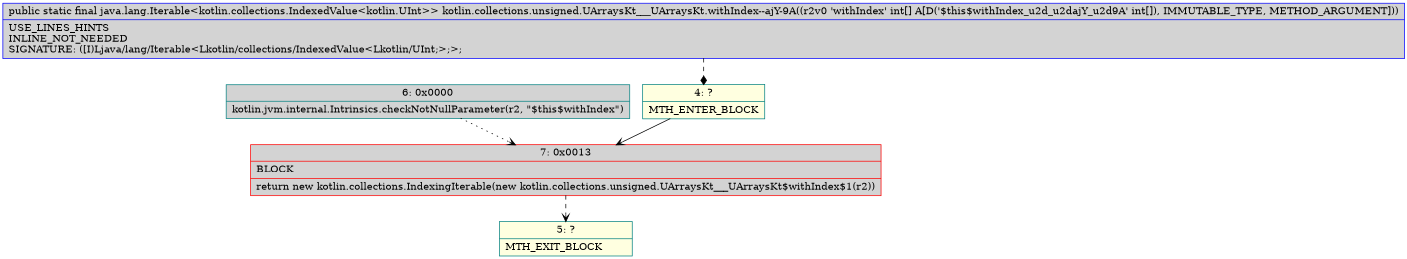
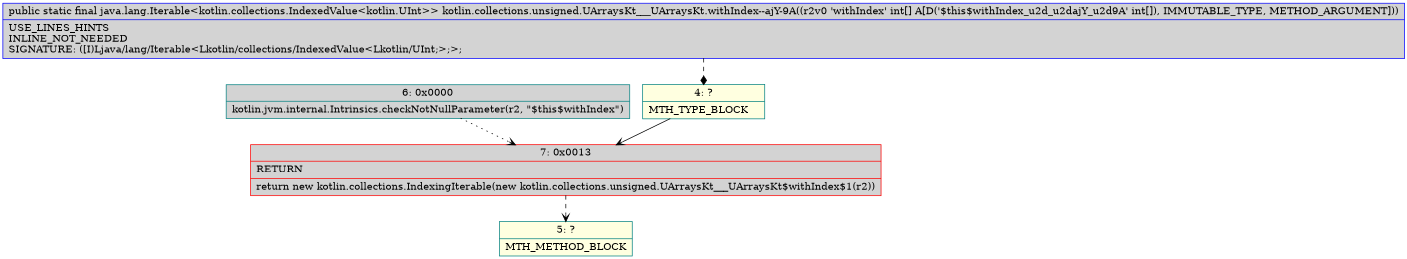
node "4: ?": text "MTH_ENTER_BLOCK" -> "MTH_TYPE_BLOCK"
node "7: 0x0013": text "BLOCK" -> "RETURN"
node "5: ?": text "MTH_EXIT_BLOCK" -> "MTH_METHOD_BLOCK"
